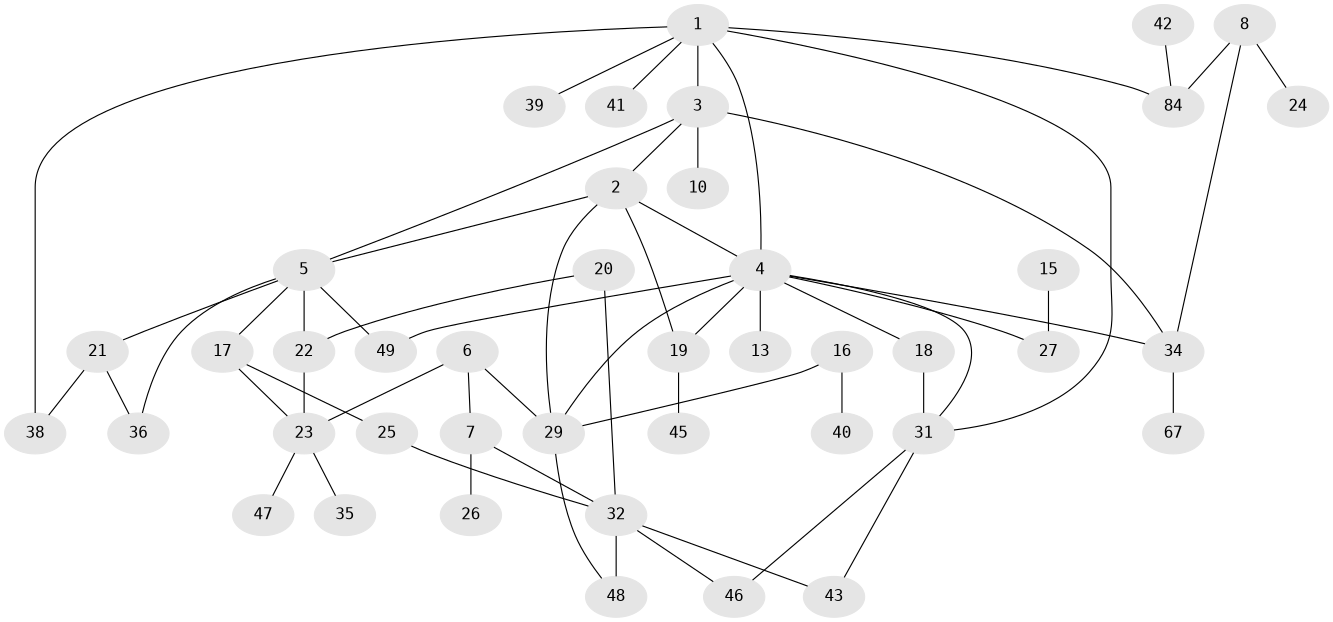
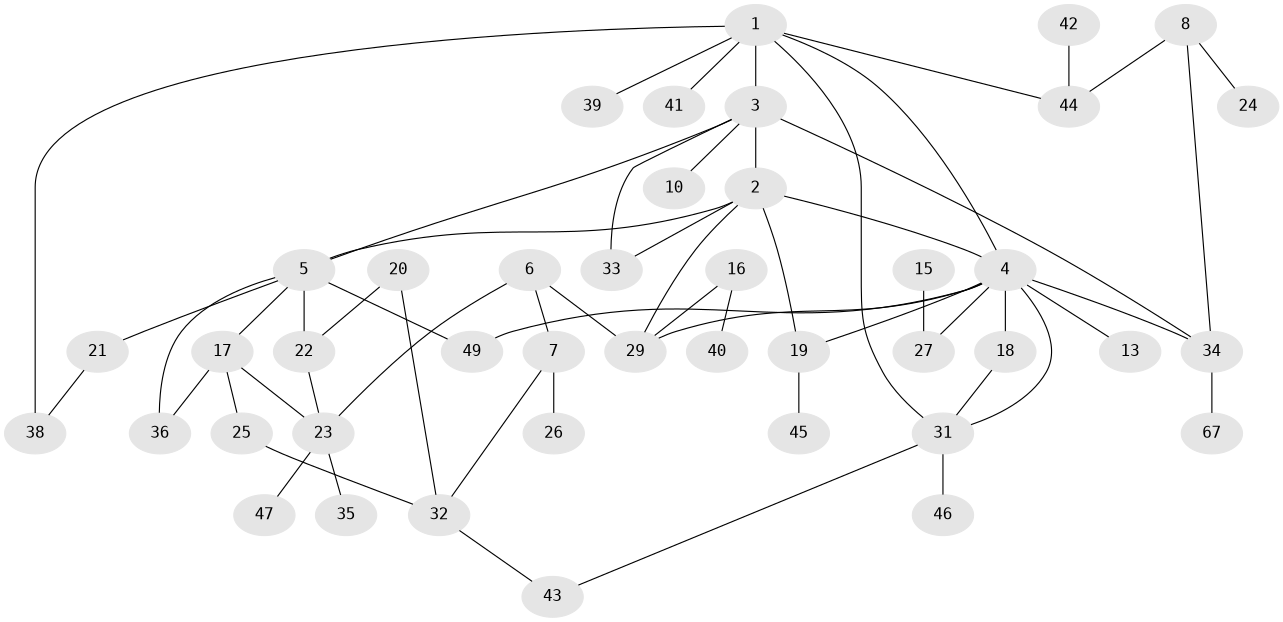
node "84": label "84" -> "44"
node "33": added
edge "21" -- "36": now "17" -- "36"
edge "32" -- "46": removed
node "48": removed
